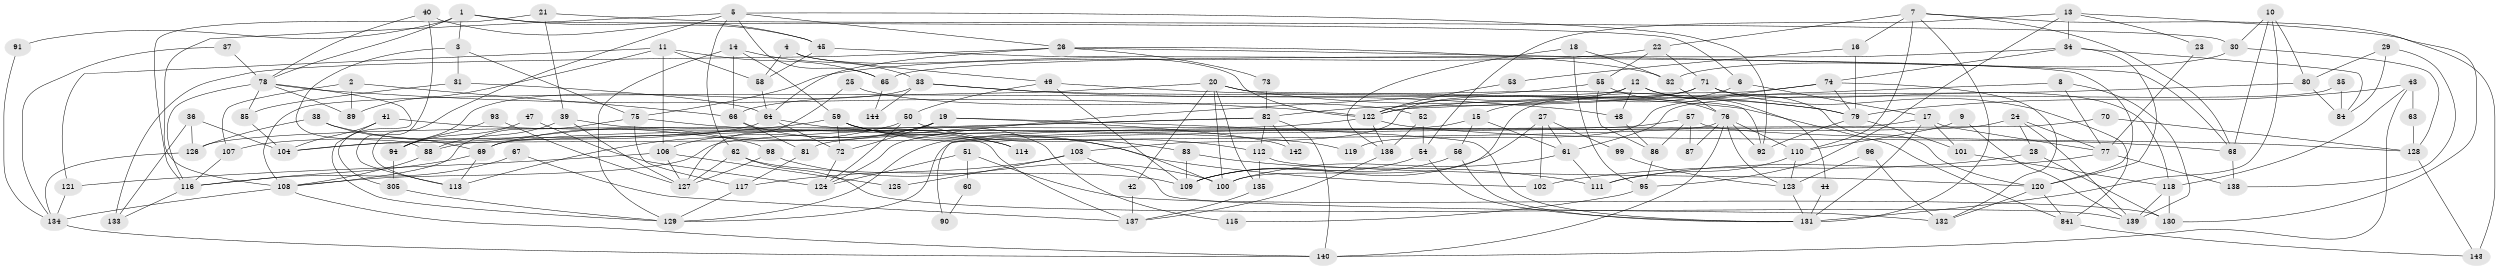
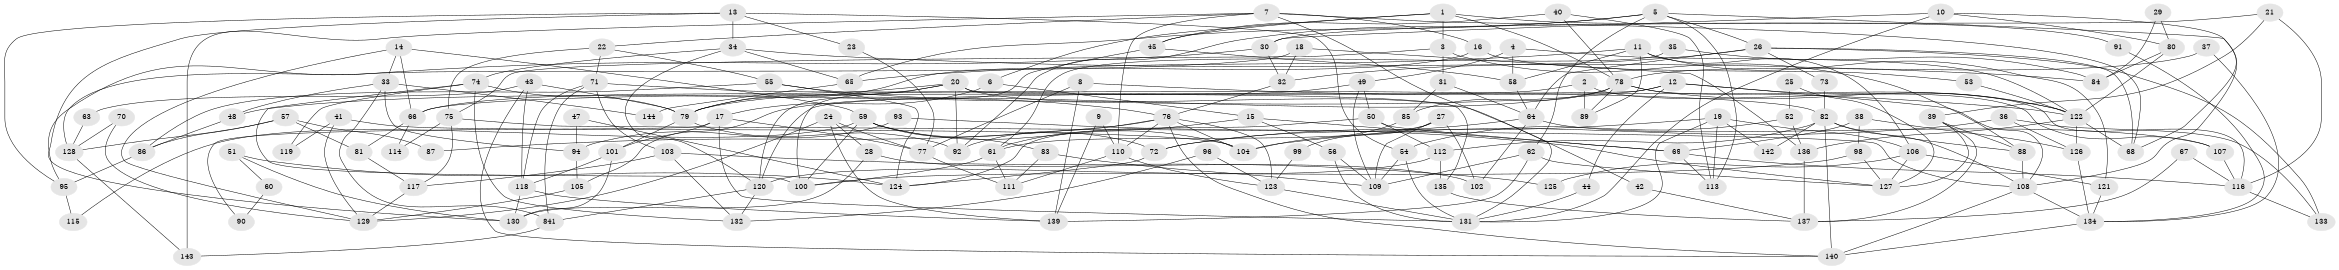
node "305": label "305" -> "105"
node "138": removed
edge "101" -- "130": added
